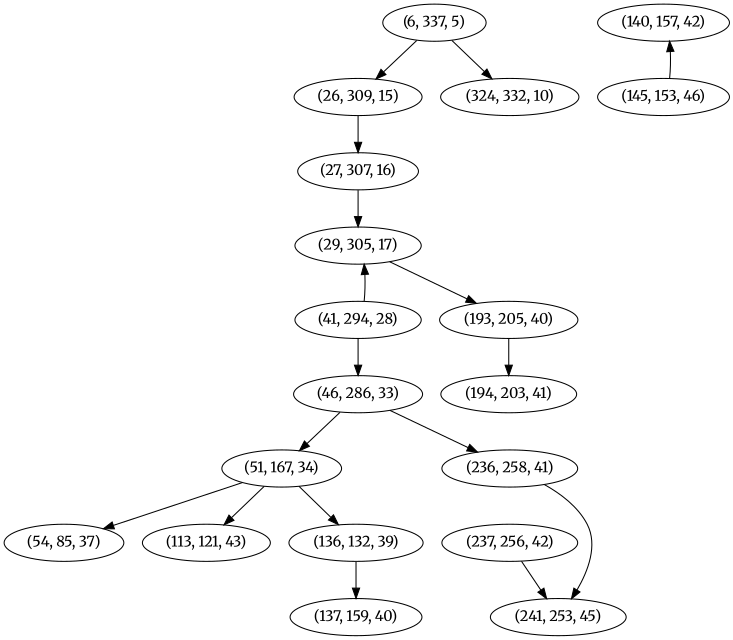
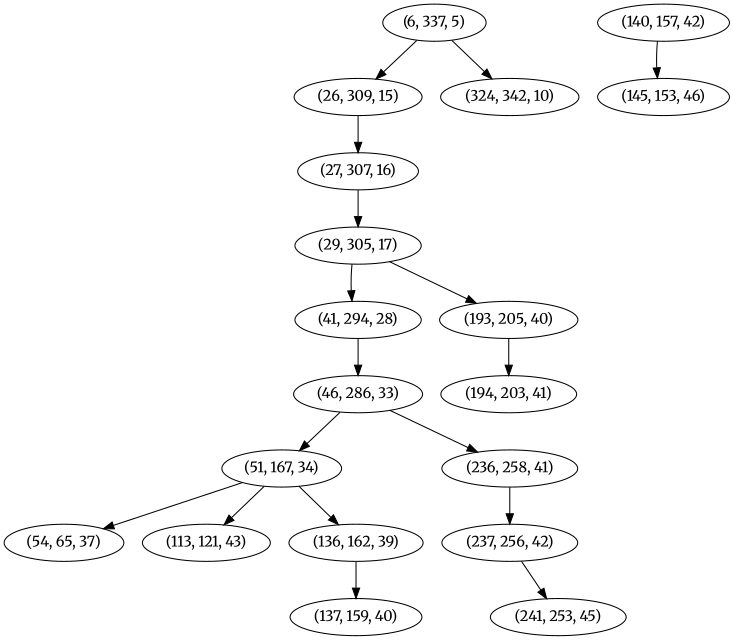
edge "(145, 153, 46)" -> "(140, 157, 42)": reversed
node "(324, 332, 10)": label "(324, 332, 10)" -> "(324, 342, 10)"
edge "(41, 294, 28)" -> "(29, 305, 17)": reversed
edge "(236, 258, 41)" -> "(241, 253, 45)": now "(236, 258, 41)" -> "(237, 256, 42)"
node "(54, 85, 37)": label "(54, 85, 37)" -> "(54, 65, 37)"
node "(136, 132, 39)": label "(136, 132, 39)" -> "(136, 162, 39)"
